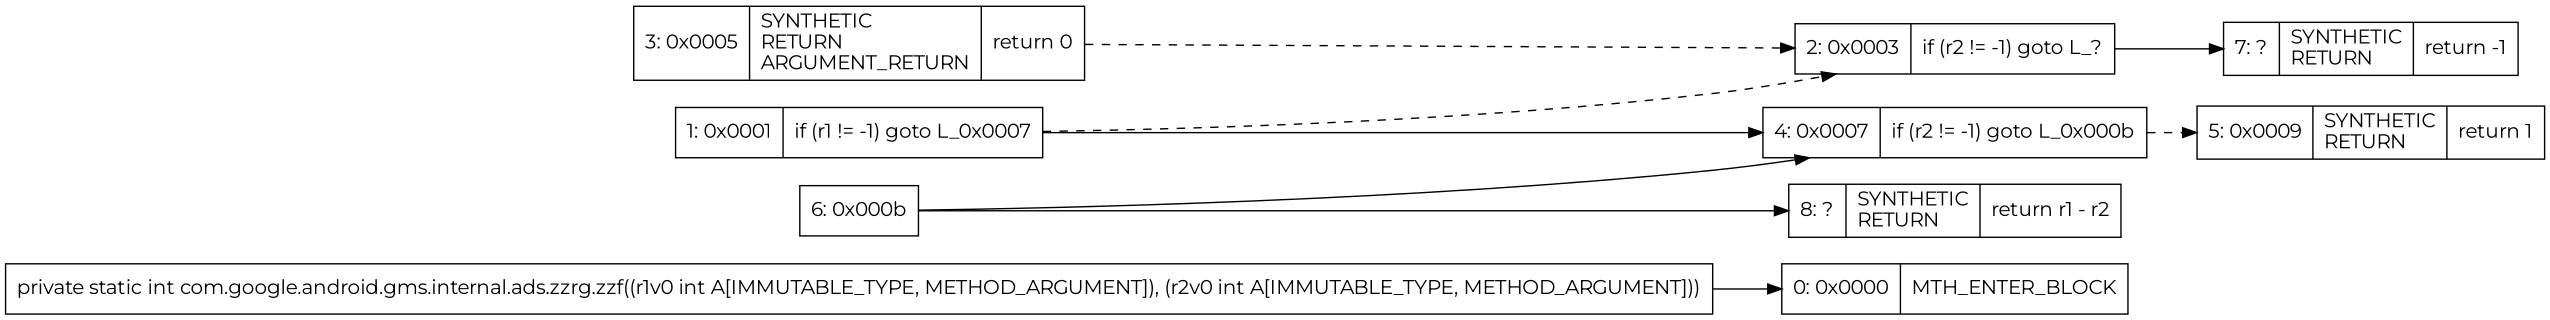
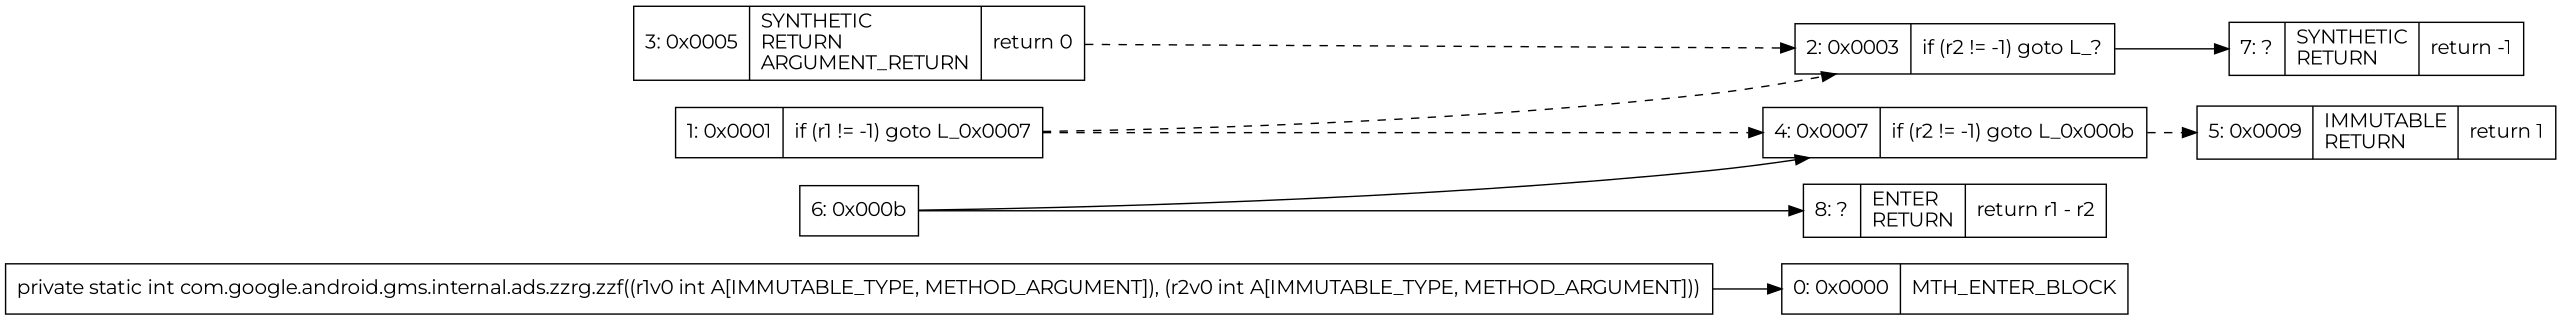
node "5: 0x0009": text "SYNTHETIC" -> "IMMUTABLE"
edge "1: 0x0001" -> "4: 0x0007": style solid -> dashed
node "8: ?": text "SYNTHETIC" -> "ENTER"
